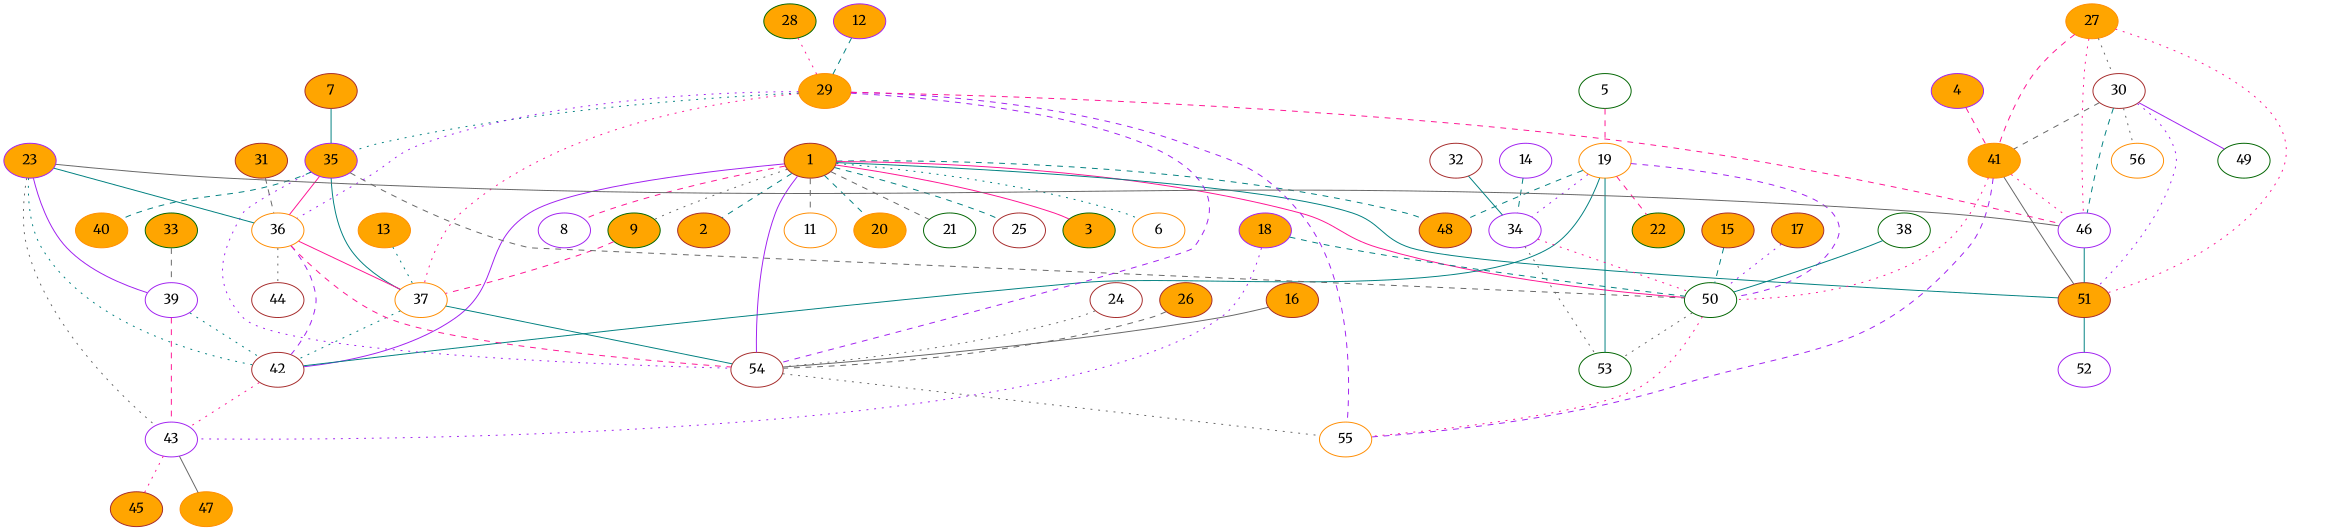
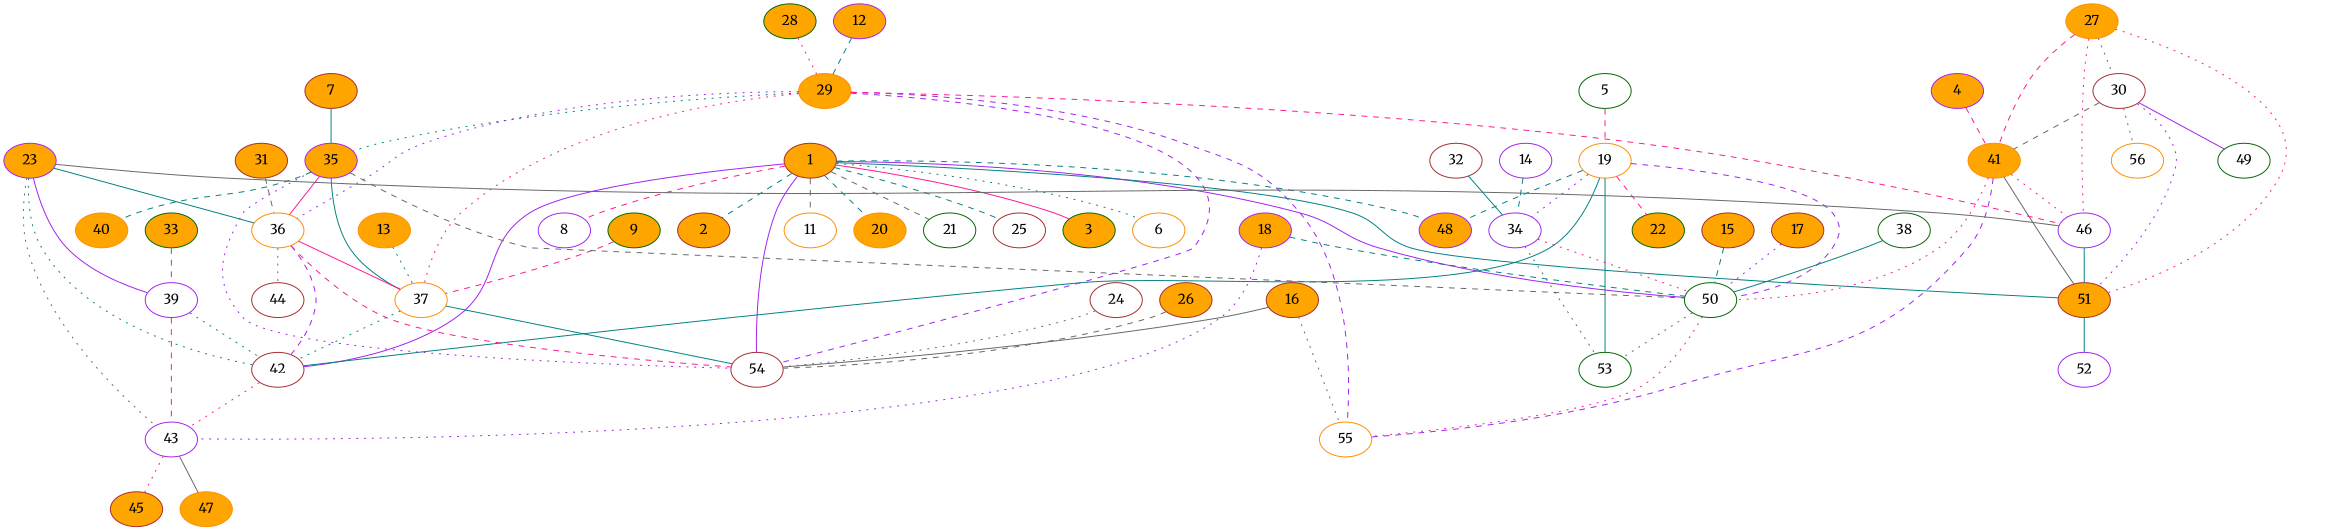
edge "30" -- "46": removed
edge "1" -- "9": removed
edge "1" -- "50": color deeppink -> purple
node "48": color brown -> purple
edge "54" -- "55": now "16" -- "55"
